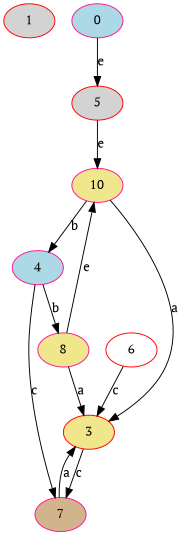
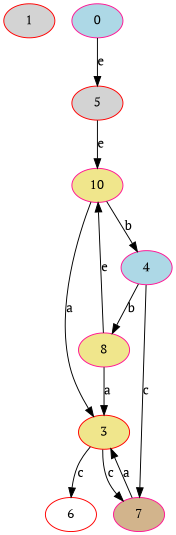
edge "6" -> "3": reversed
